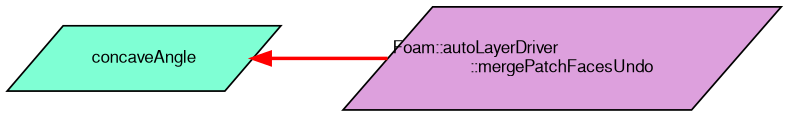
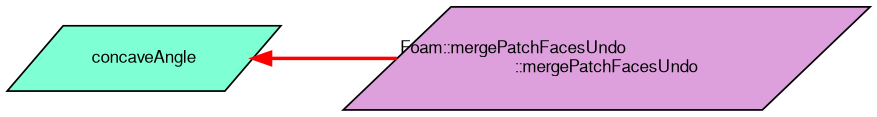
node "Foam::autoLayerDriver ::mergePatchFacesUndo": label "Foam::autoLayerDriver ::mergePatchFacesUndo" -> "Foam::mergePatchFacesUndo ::mergePatchFacesUndo"
